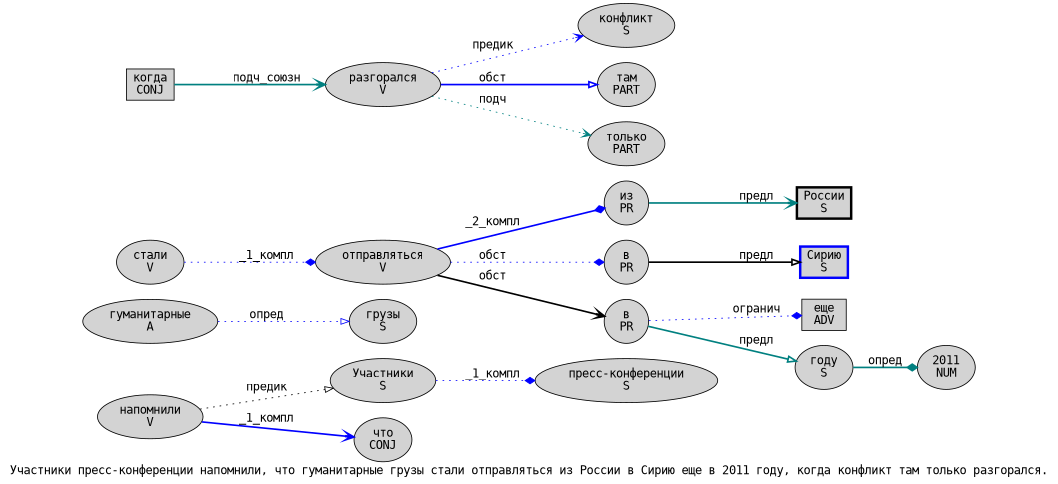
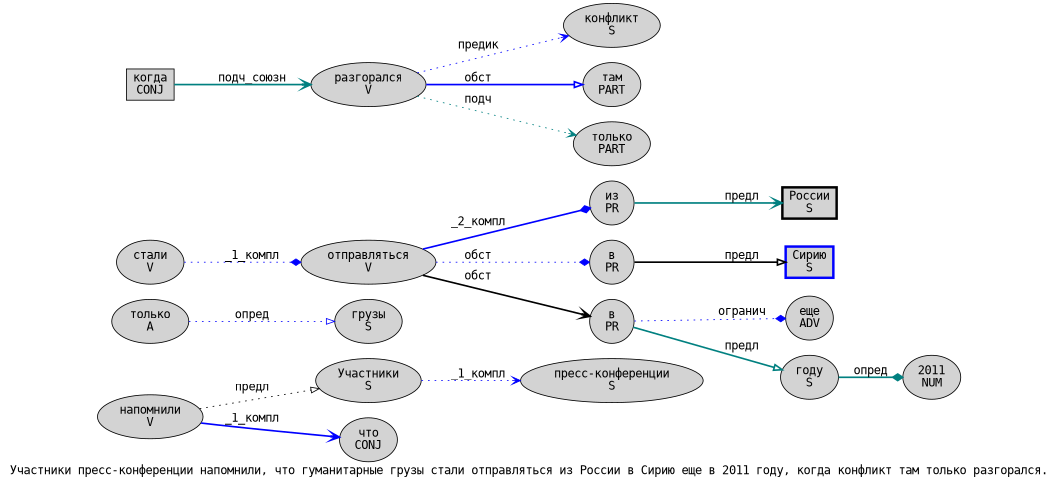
node "еще ADV": shape box -> ellipse
node "гуманитарные A": label "гуманитарные A" -> "только A"
edge "Участники S" -> "пресс-конференции S": arrowhead diamond -> vee
edge "напомнили V" -> "Участники S": label "предик" -> "предл"
